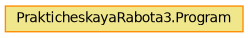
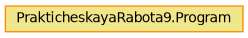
node "PrakticheskayaRabota3.Program": label "PrakticheskayaRabota3.Program" -> "PrakticheskayaRabota9.Program"
